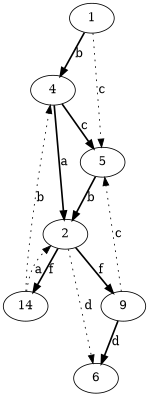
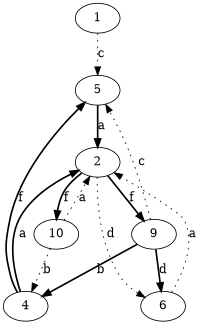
edge "1" -> "4": now "9" -> "4"
edge "4" -> "5": label "c" -> "f"
edge "5" -> "2": label "b" -> "a"
edge "6" -> "2": added, label "a"
node "14": label "14" -> "10"
